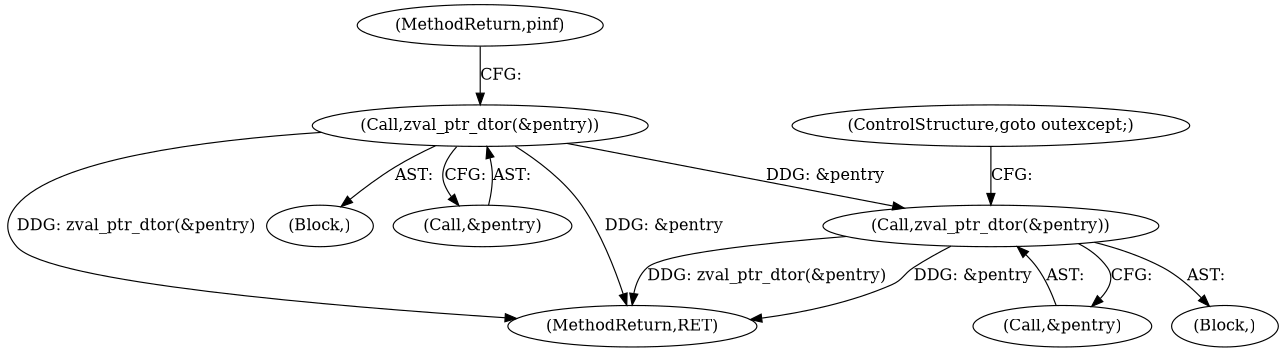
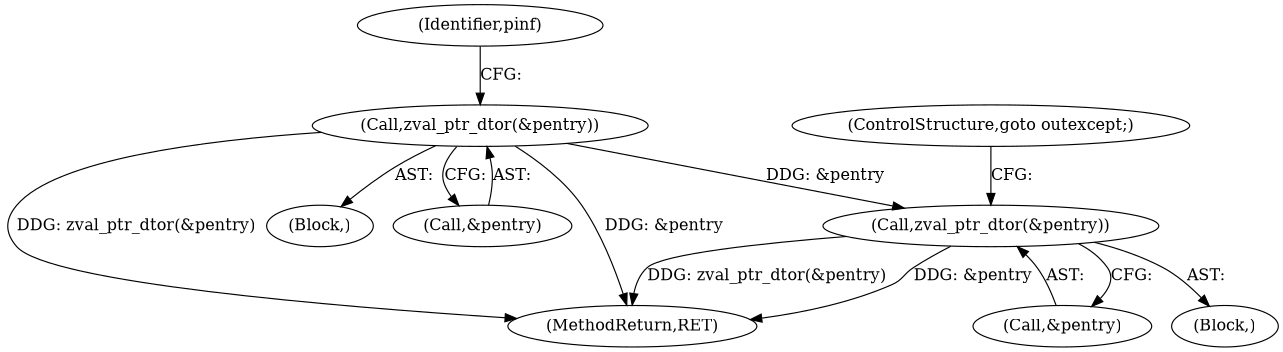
node "(MethodReturn,pinf)": label "(MethodReturn,pinf)" -> "(Identifier,pinf)"
